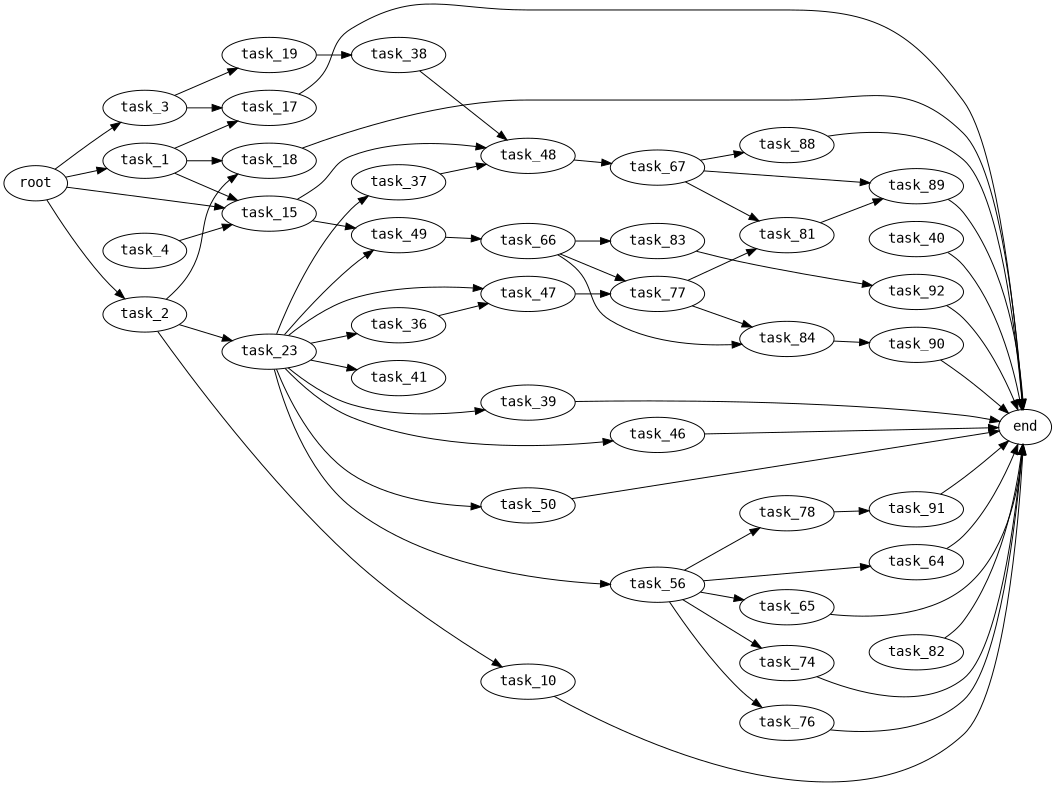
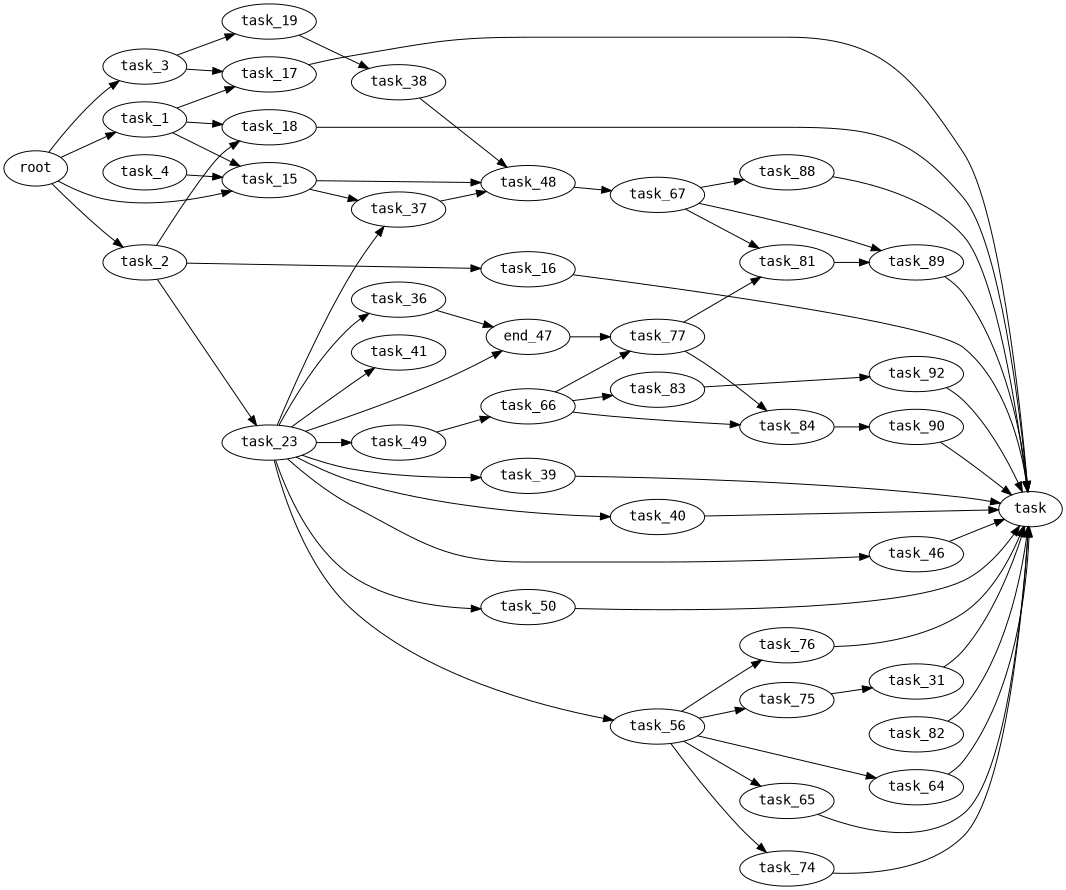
edge "task_15" -> "task_49": now "task_15" -> "task_37"
node "task_47": label "task_47" -> "end_47"
node "end": label "end" -> "task"
edge "task_23" -> "task_40": added
node "task_91": label "task_91" -> "task_31"
node "task_78": label "task_78" -> "task_75"
node "task_10": label "task_10" -> "task_16"
